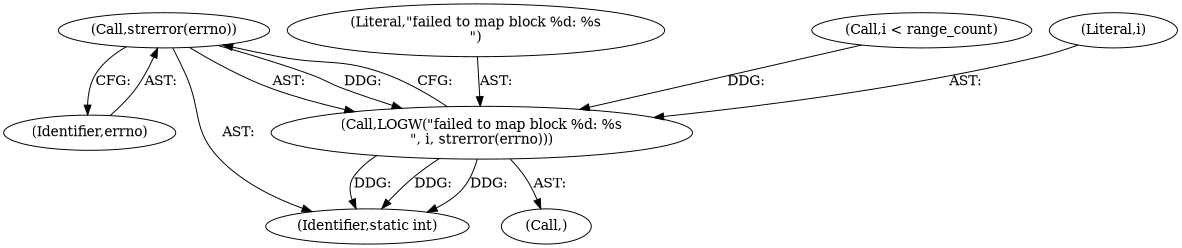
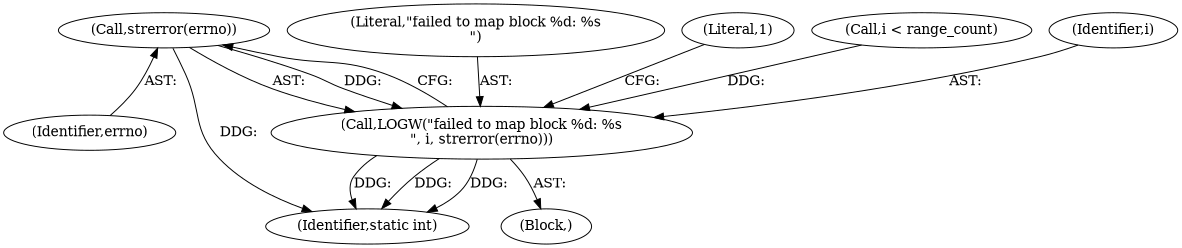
node "(Literal,1)": added
node "(Literal,i)": label "(Literal,i)" -> "(Identifier,i)"
edge "(Call,strerror(errno))" -> "(Identifier,errno)": removed, label "CFG:"
edge "(Call,strerror(errno))" -> "(Identifier,static int)": label "AST: " -> "DDG: "
node "(Call,)": label "(Call,)" -> "(Block,)"
